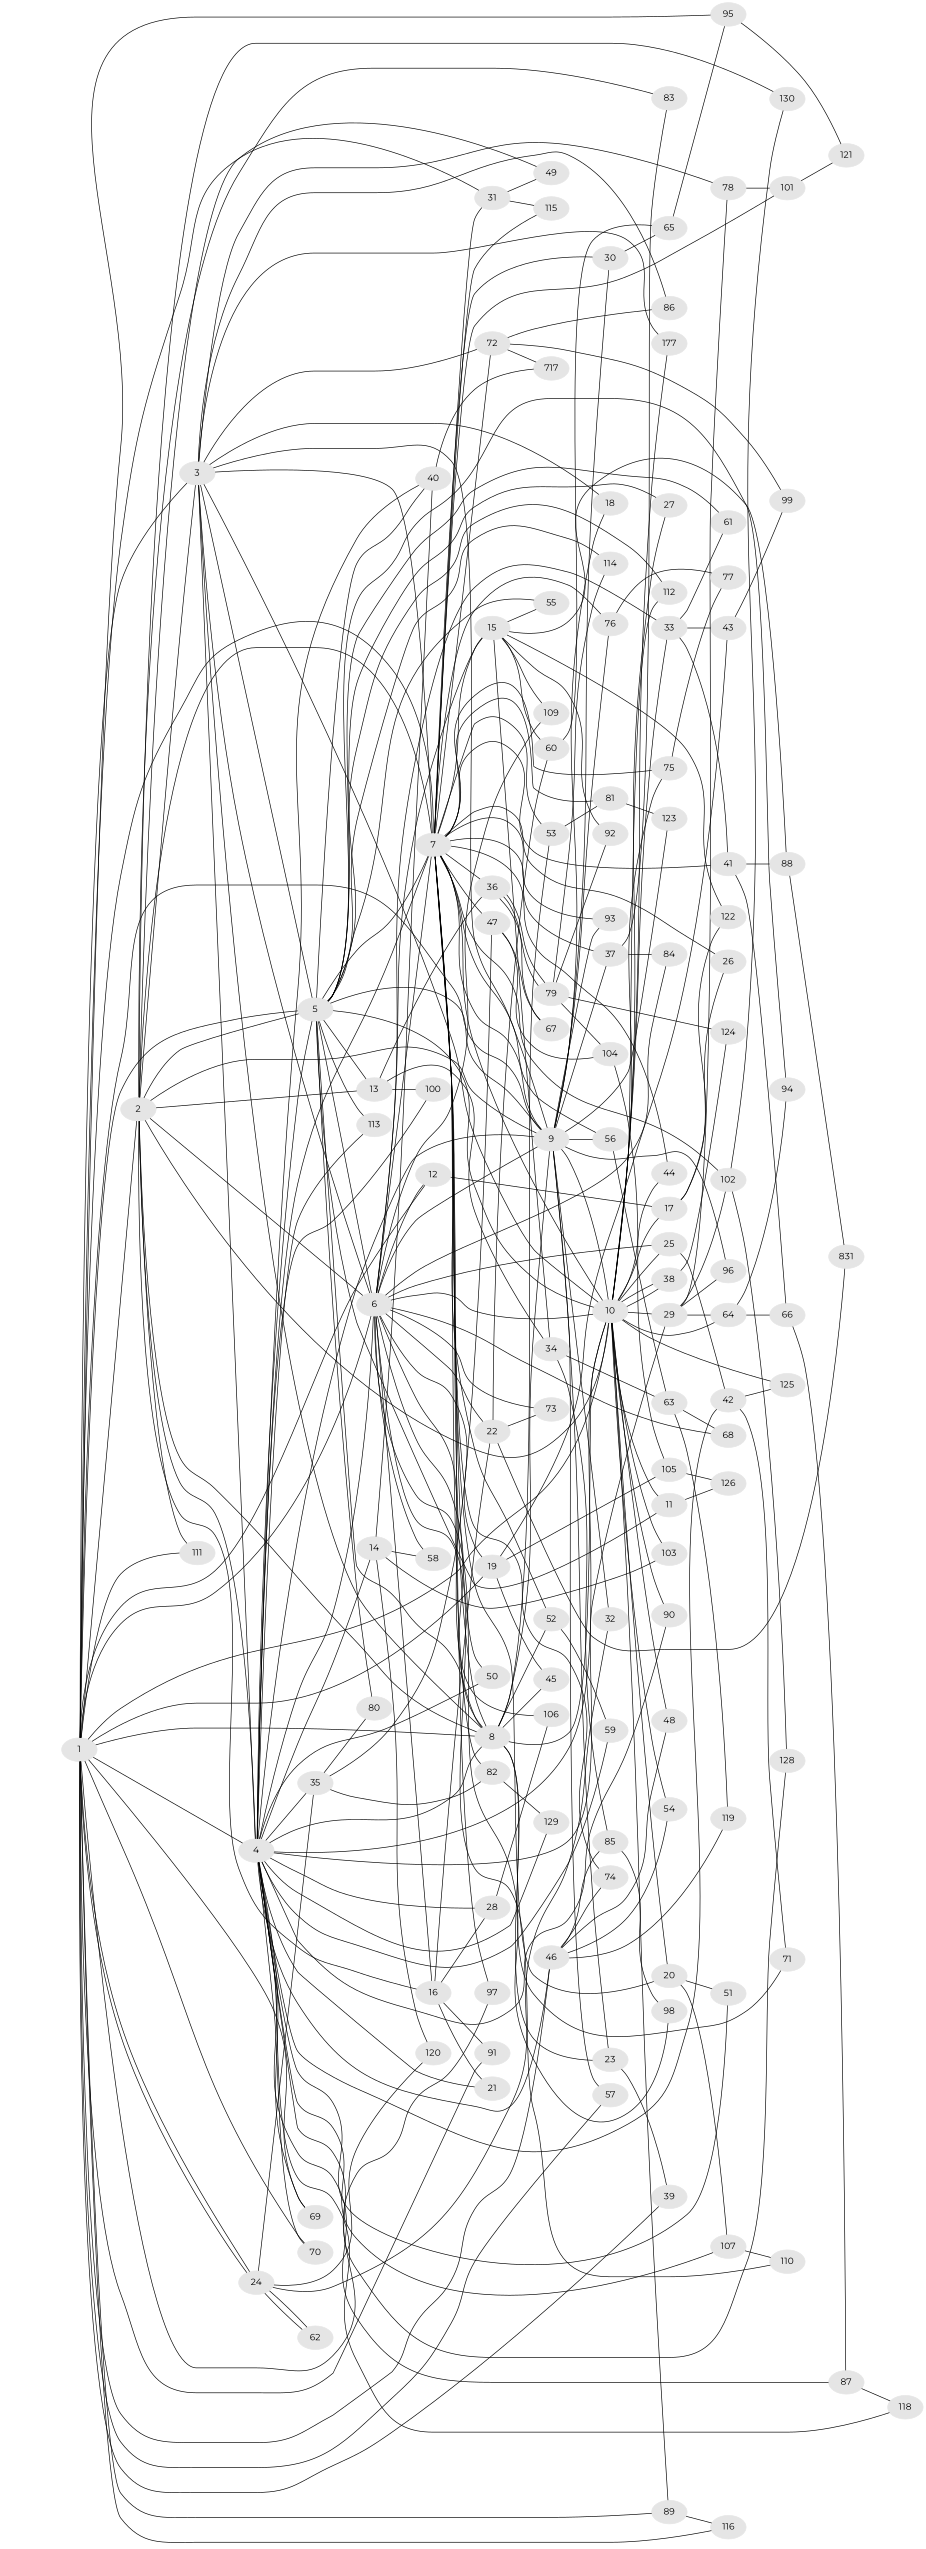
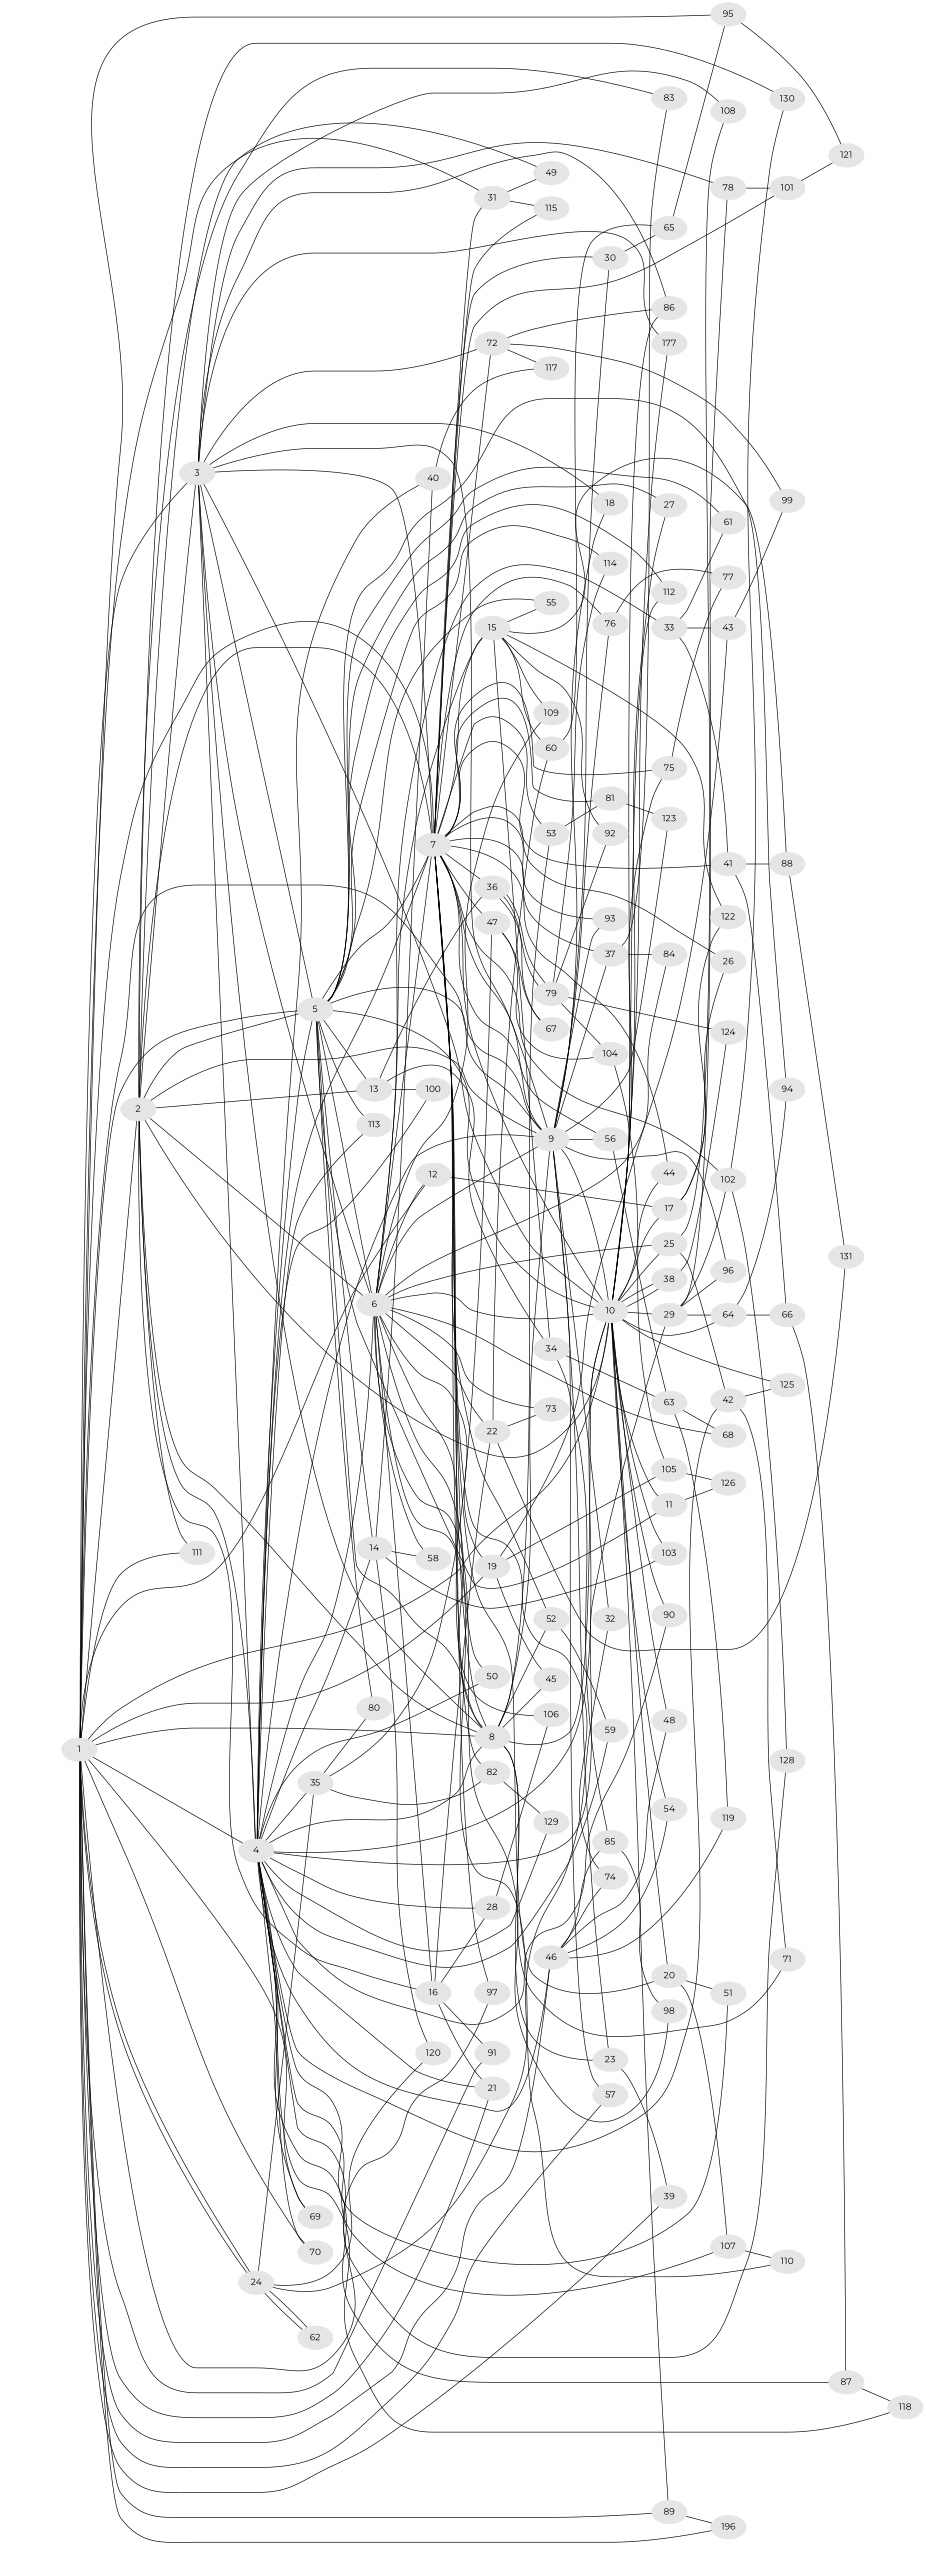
node "108": added
node "717": label "717" -> "117"
edge "40" -- "5": now "14" -- "5"
edge "33" -- "10": now "86" -- "10"
node "831": label "831" -> "131"
edge "6" -- "1": now "21" -- "1"
node "116": label "116" -> "196"
